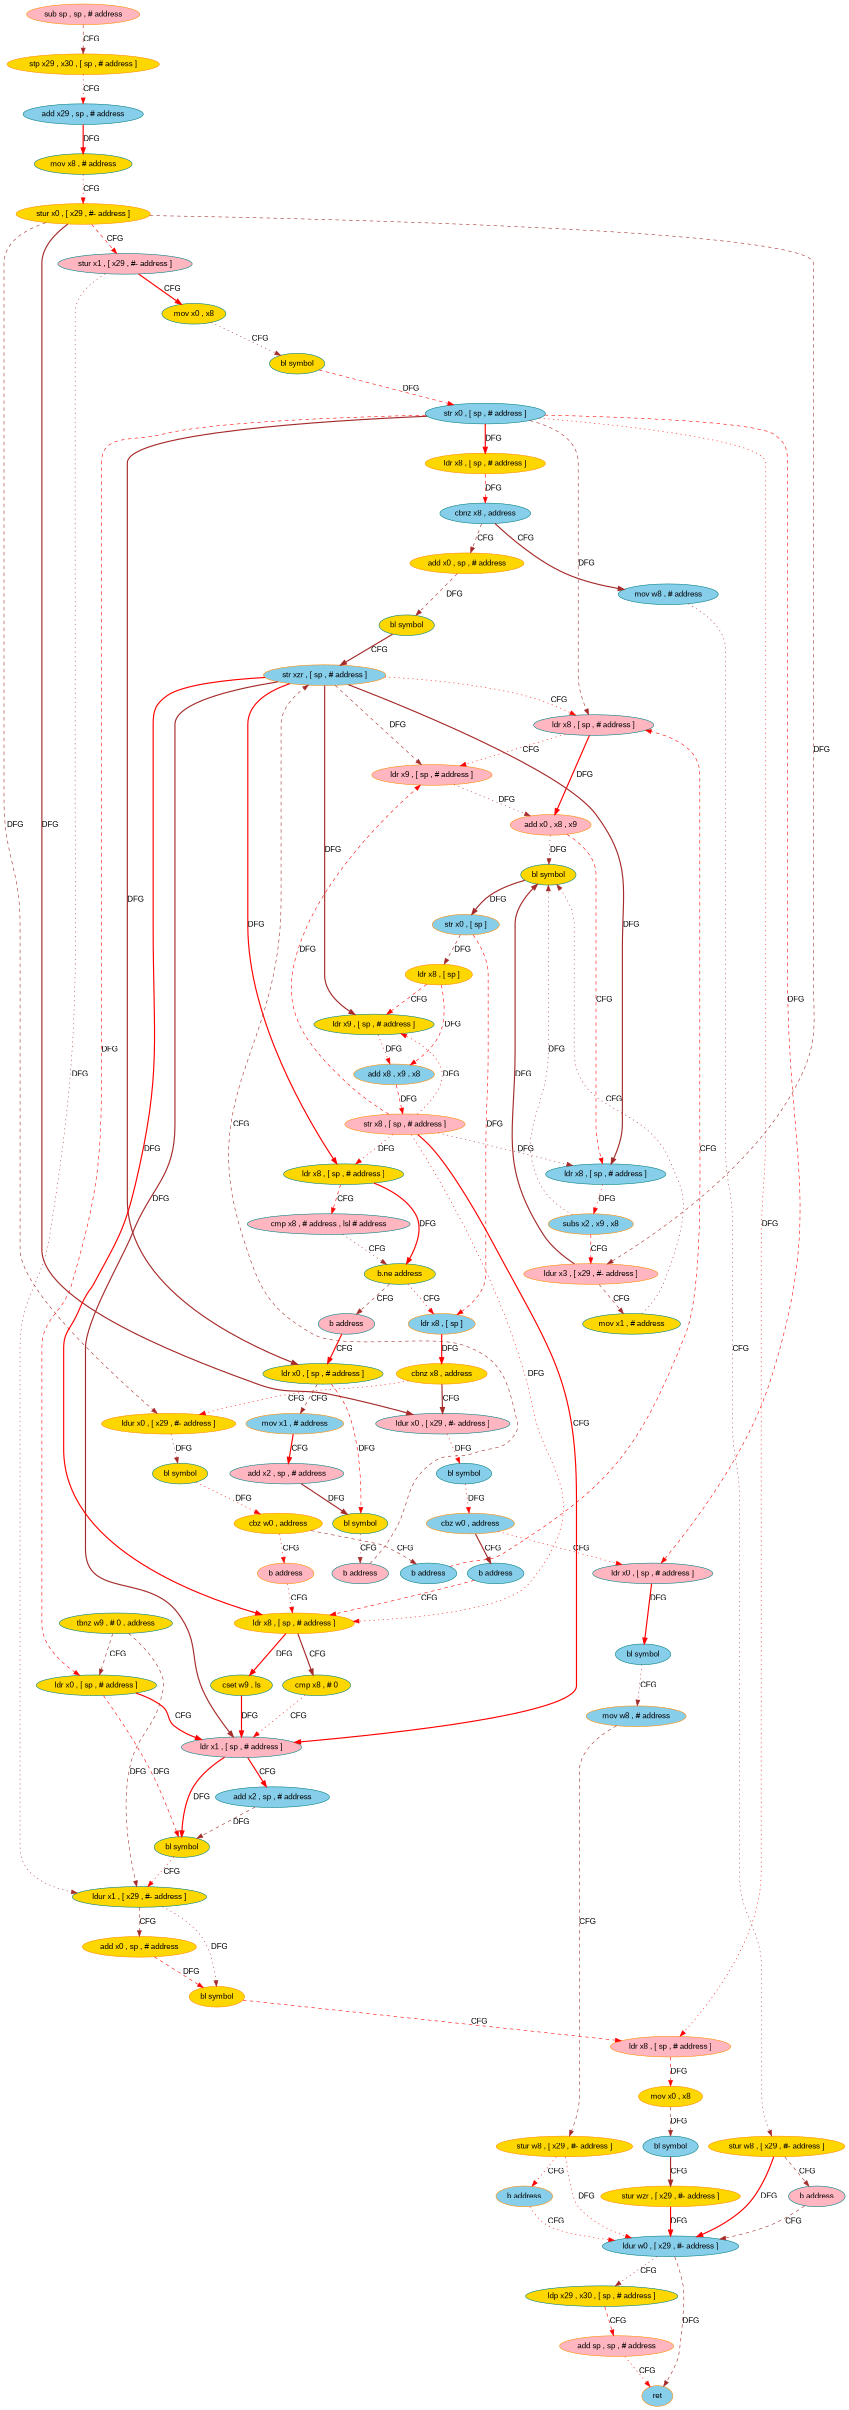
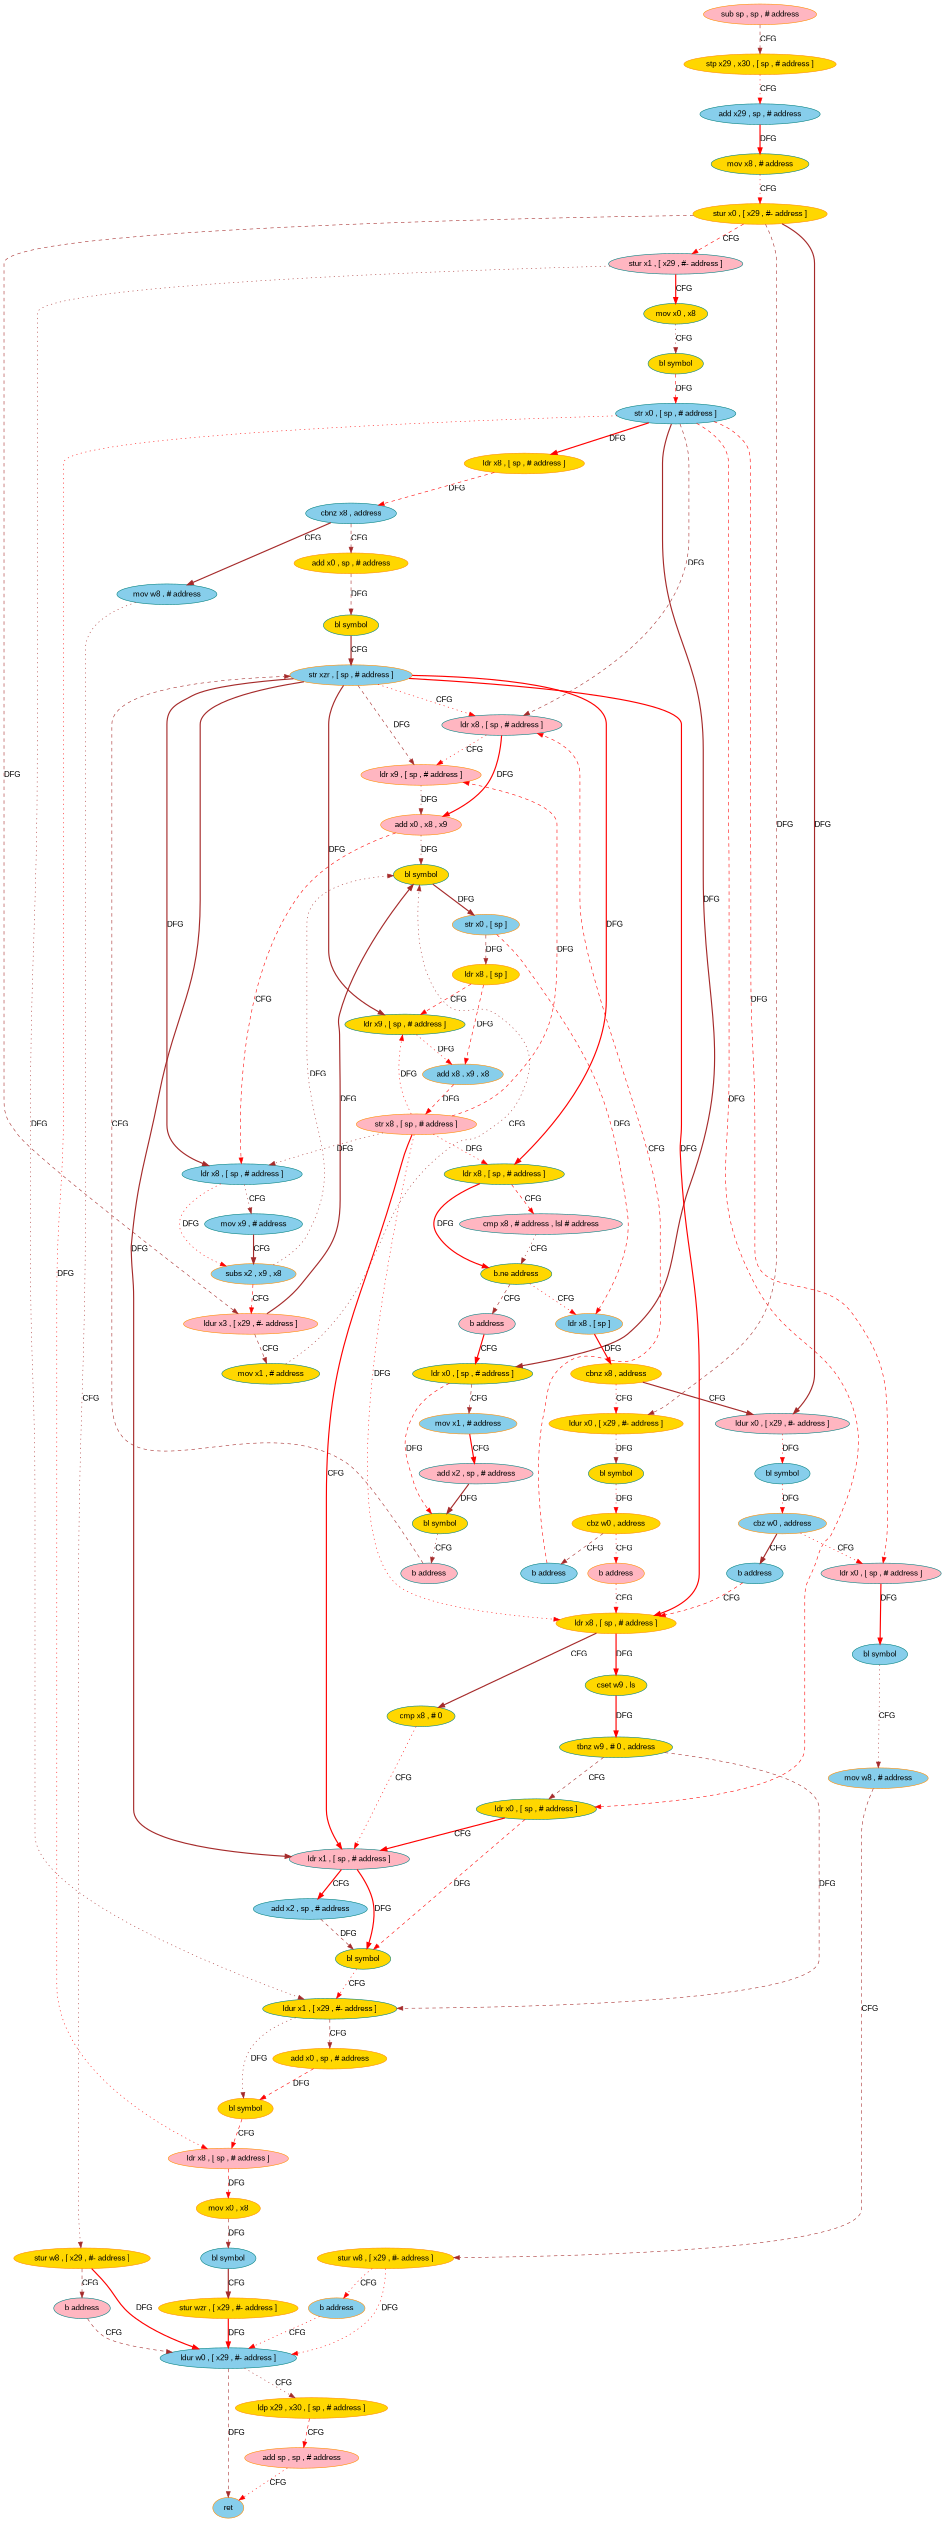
node "mov x9 , # address": added
edge "cset w9 , ls" -> "ldr x1 , [ sp , # address ]": now "cset w9 , ls" -> "tbnz w9 , # 0 , address"
node "ldp x29 , x30 , [ sp , # address ]": color teal -> darkorange
